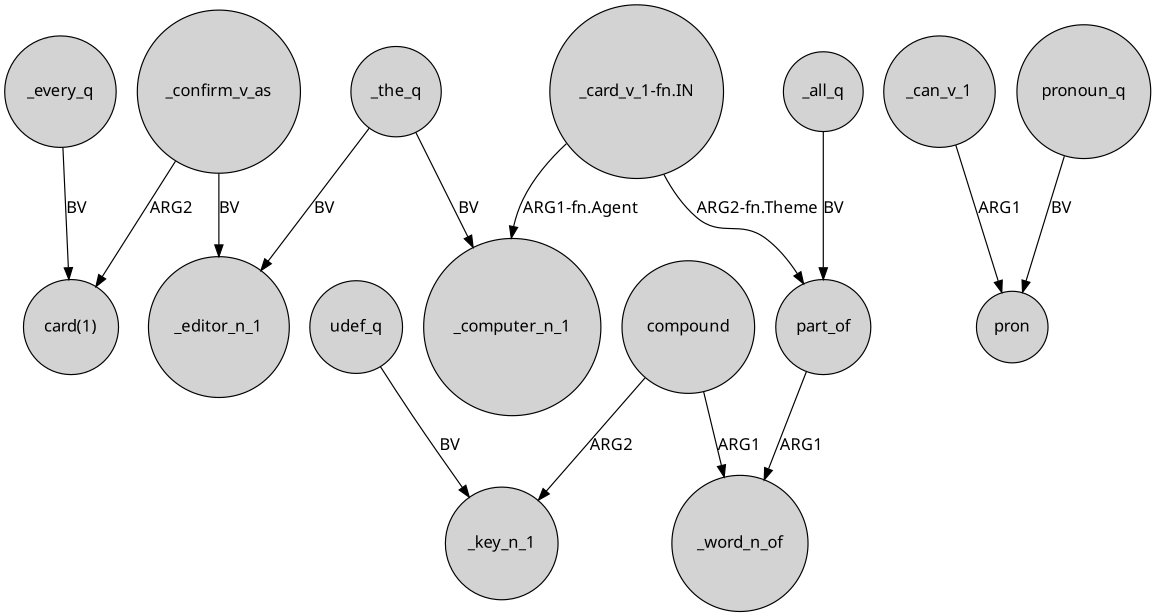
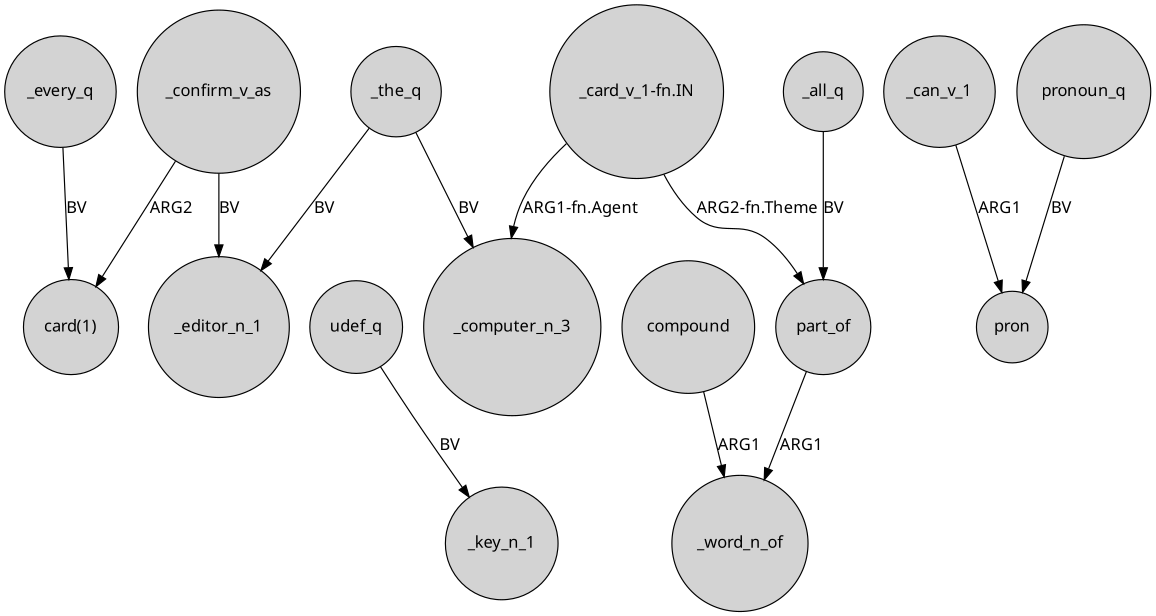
node "_computer_n_1": label "_computer_n_1" -> "_computer_n_3"
edge "compound" -> "_key_n_1": removed, label "ARG2"
